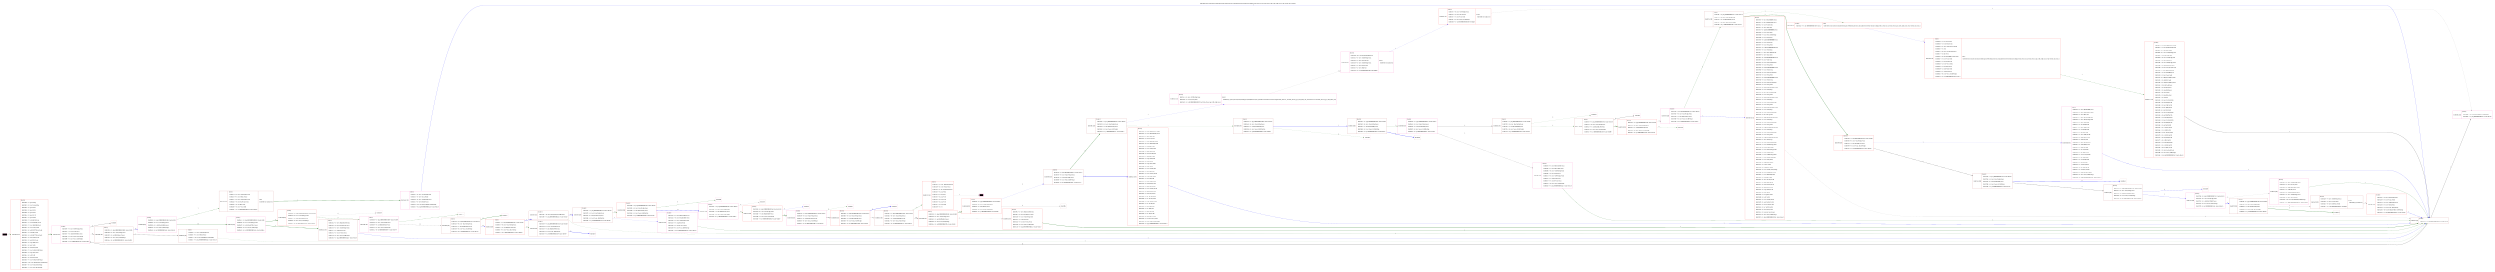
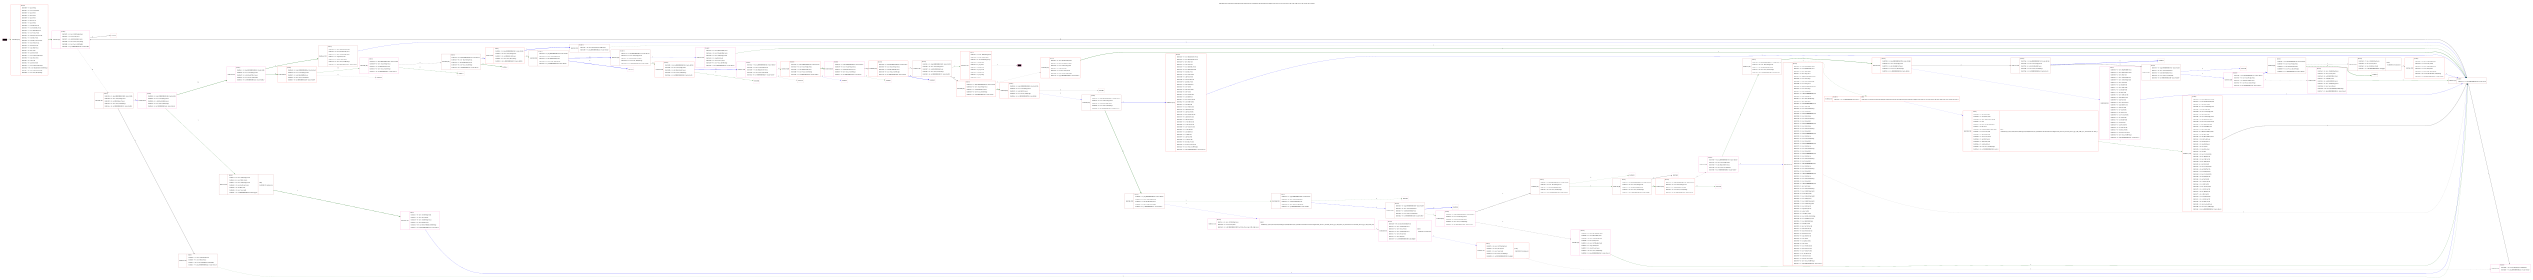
edge "0x401c93 [15]" -> "0x401574 [28]": now "0x401558 [28]" -> "0x401574 [28]"
